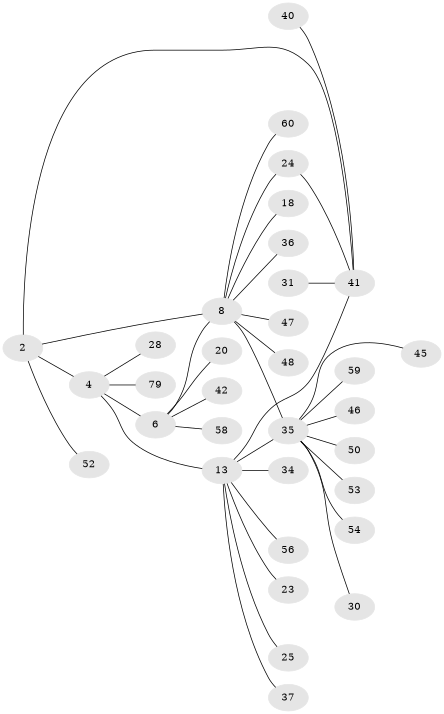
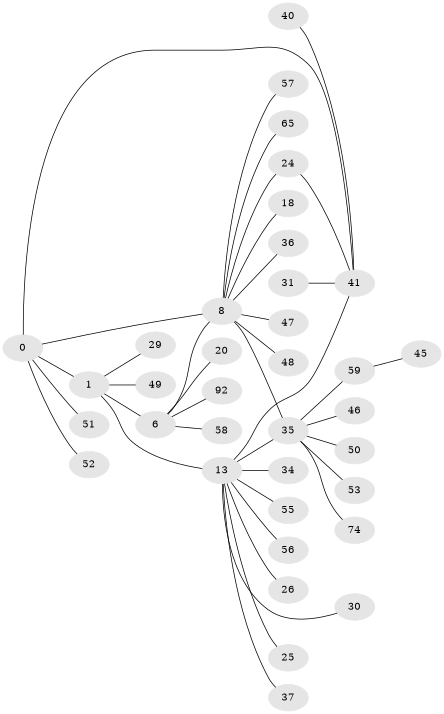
node "57": added
node "60": label "60" -> "65"
node "28": label "28" -> "29"
node "2": label "2" -> "0"
edge "45" -- "35": now "45" -- "59"
node "4": label "4" -> "1"
node "79": label "79" -> "49"
node "42": label "42" -> "92"
node "51": added
node "55": added
edge "35" -- "30": now "13" -- "30"
node "54": label "54" -> "74"
node "23": label "23" -> "26"
